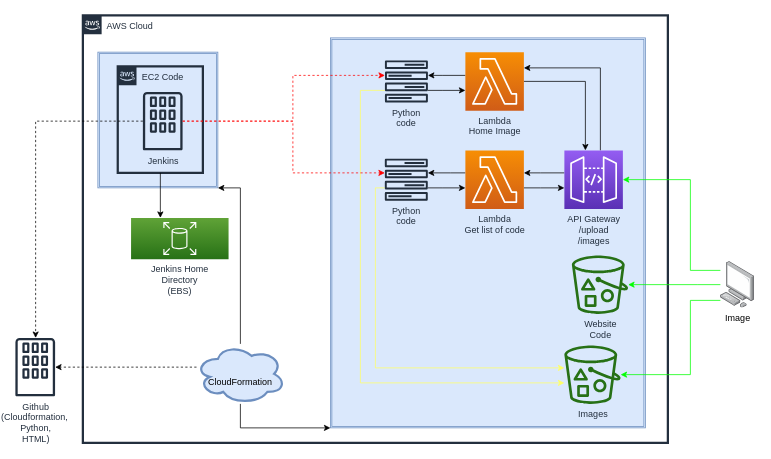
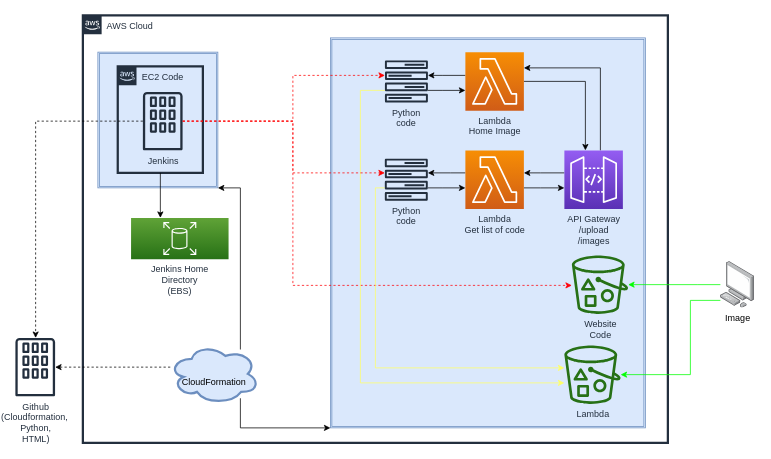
edge "Image" -> "API Gateway /upload /images": removed
edge "Jenkins" -> "Website Code": added
node "CloudFormation": moved (240, 374) -> (214, 374)
node "Images": label "Images" -> "Lambda"
